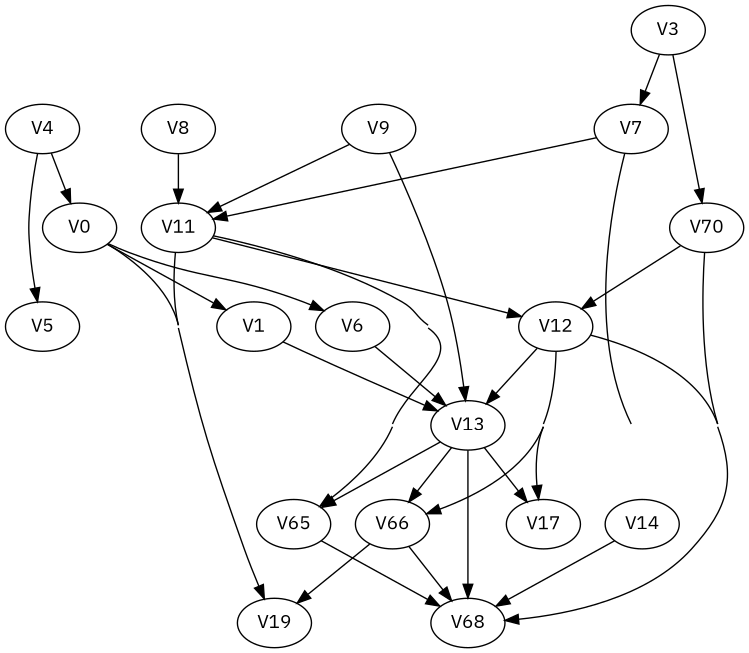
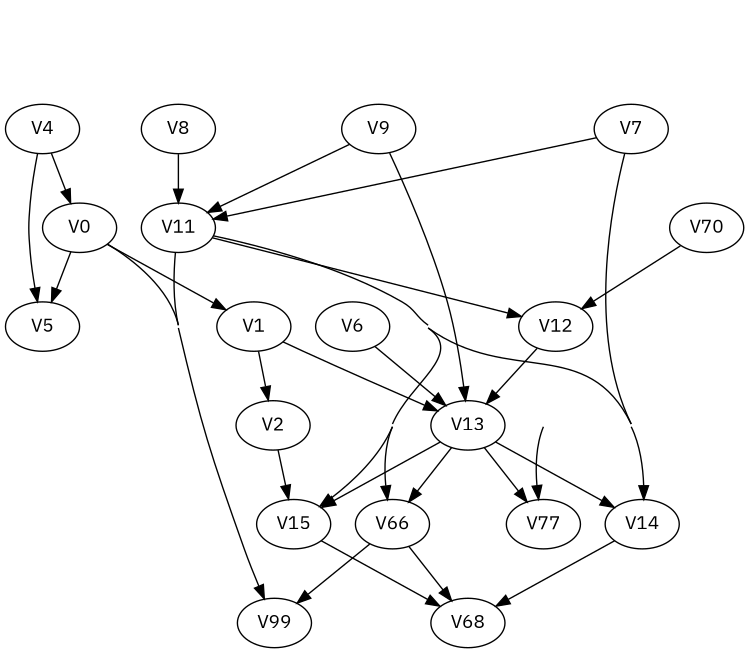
node "V3": removed
edge "V0" -> "V6": now "V0" -> "V5"
edge "V70" -> "V68": removed
edge "V11" -> "V14": added
edge "V12" -> "V68": removed
edge "V12" -> "V66": now "V11" -> "V66"
node "V2": added
edge "V13" -> "V68": now "V13" -> "V14"
node "V65": label "V65" -> "V15"
node "V17": label "V17" -> "V77"
node "V19": label "V19" -> "V99"
